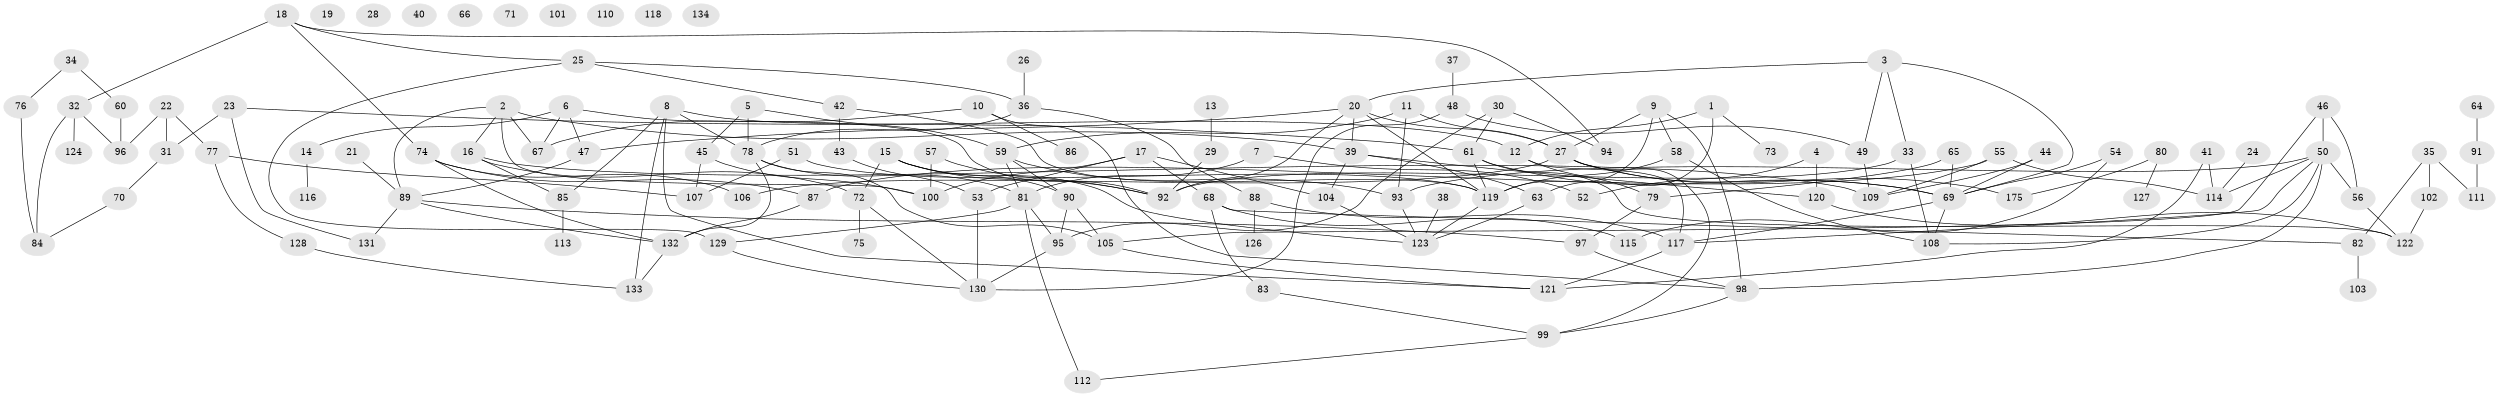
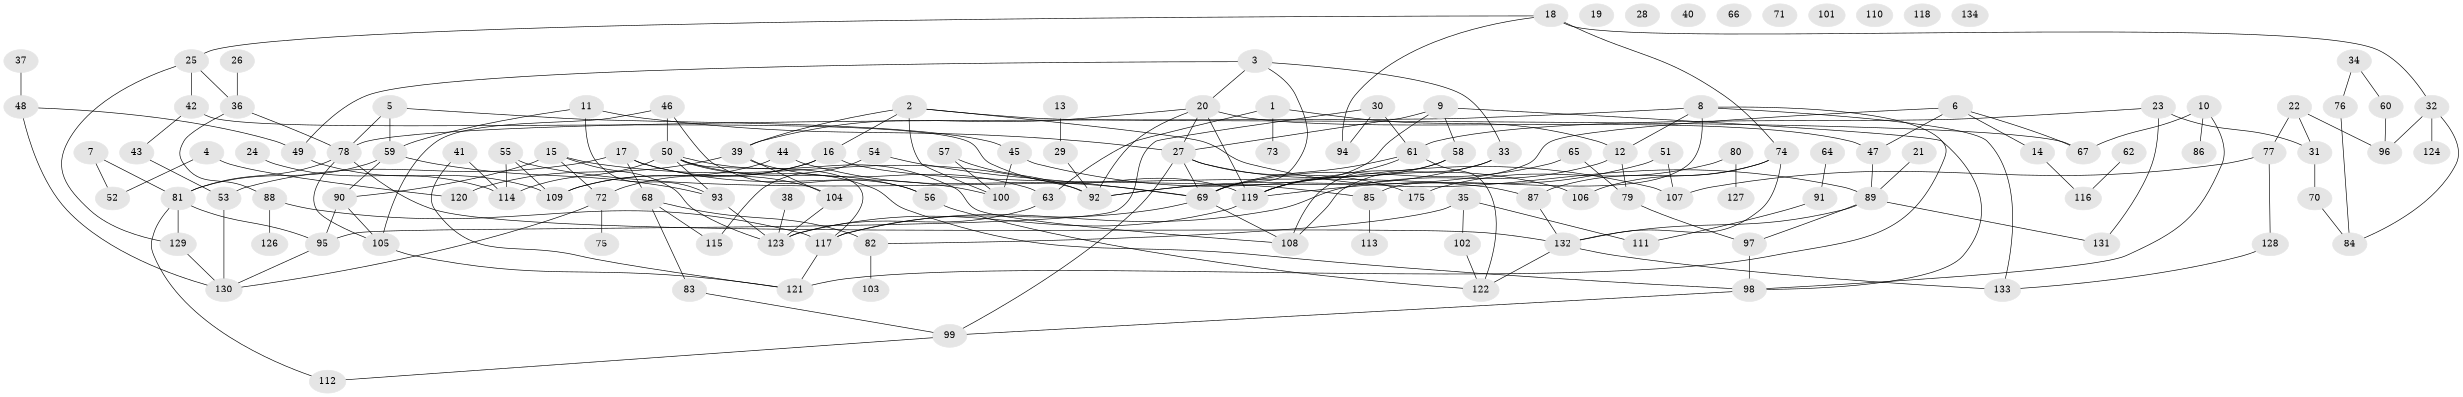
node "62": added
edge "120" -- "122": now "132" -- "122"
